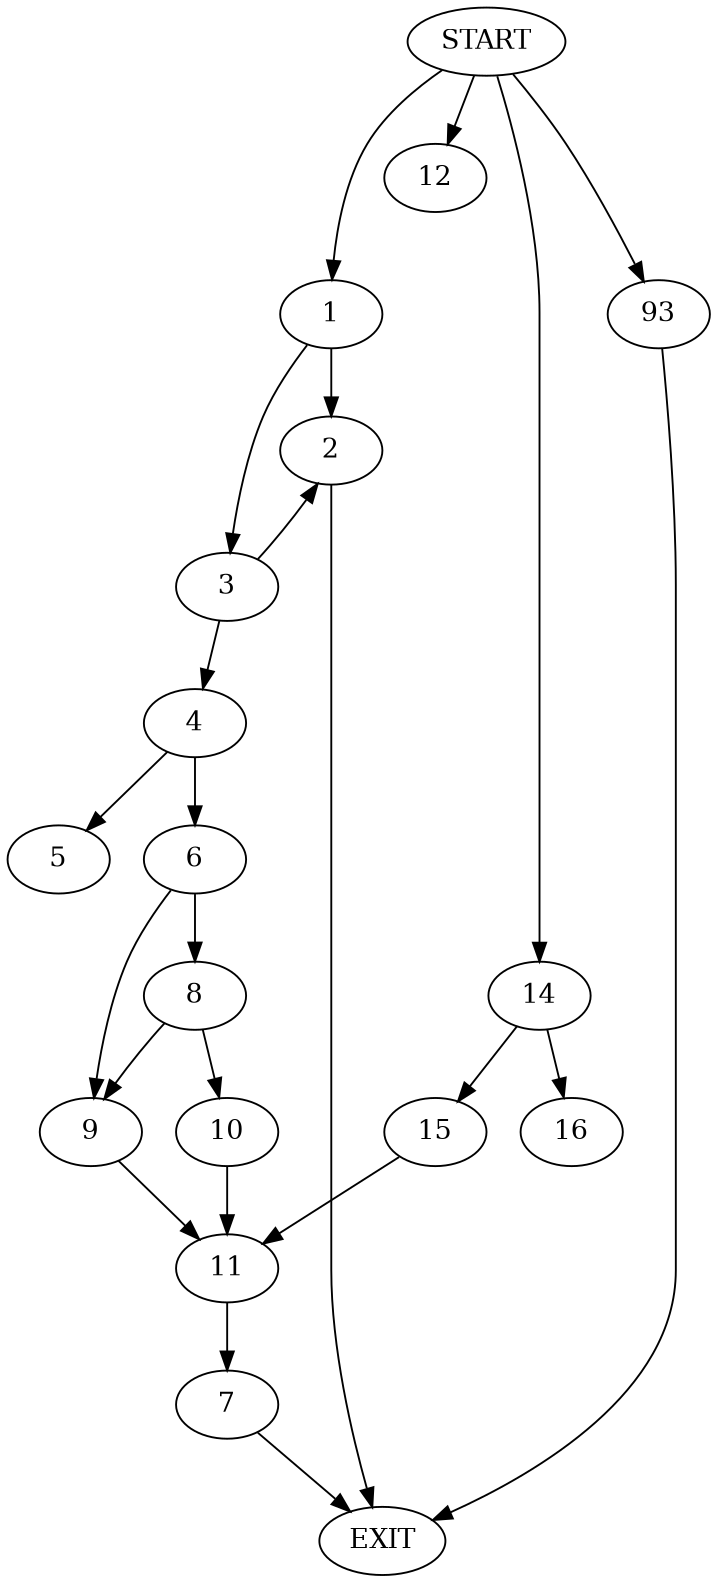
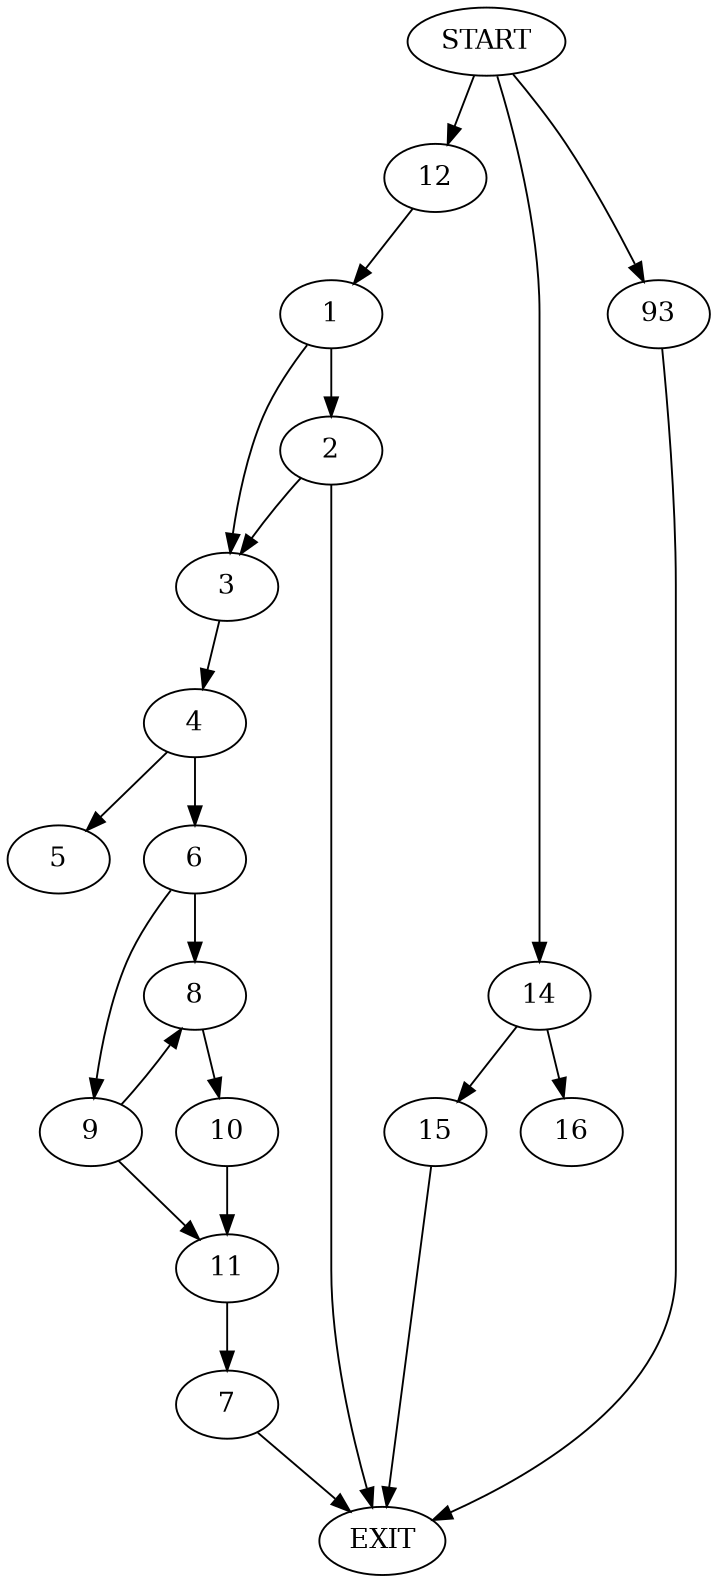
edge "START" -> "1": now "12" -> "1"
edge "3" -> "2": reversed
edge "8" -> "9": reversed
edge "15" -> "11": now "15" -> "EXIT"
